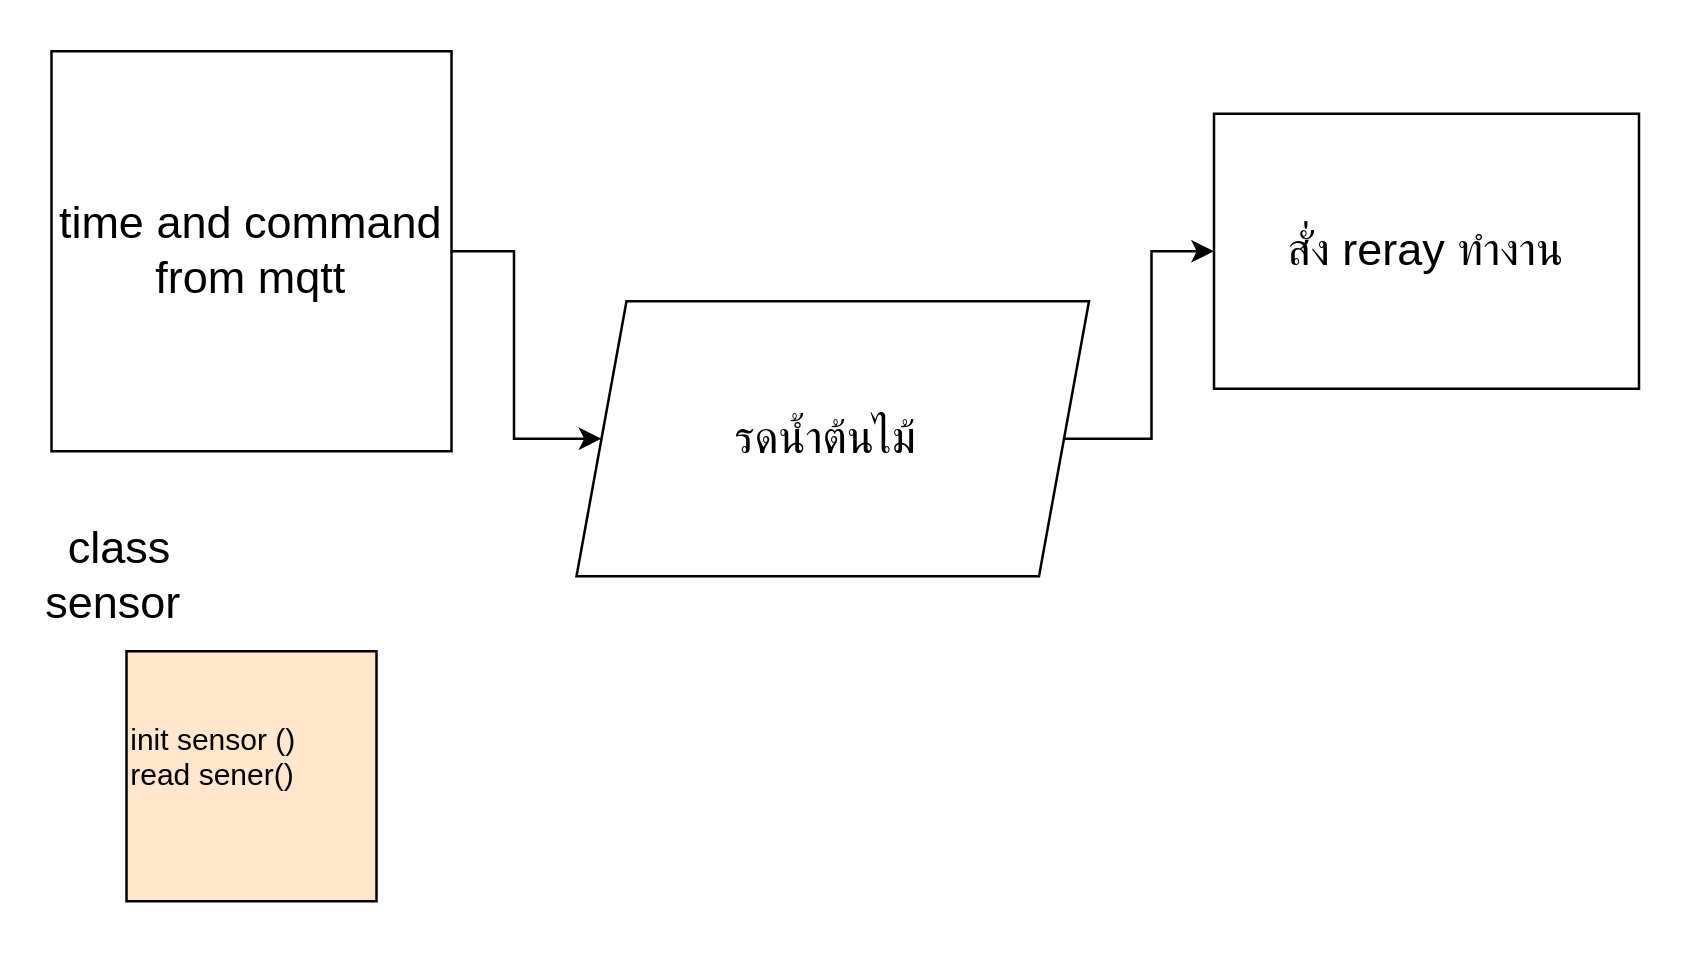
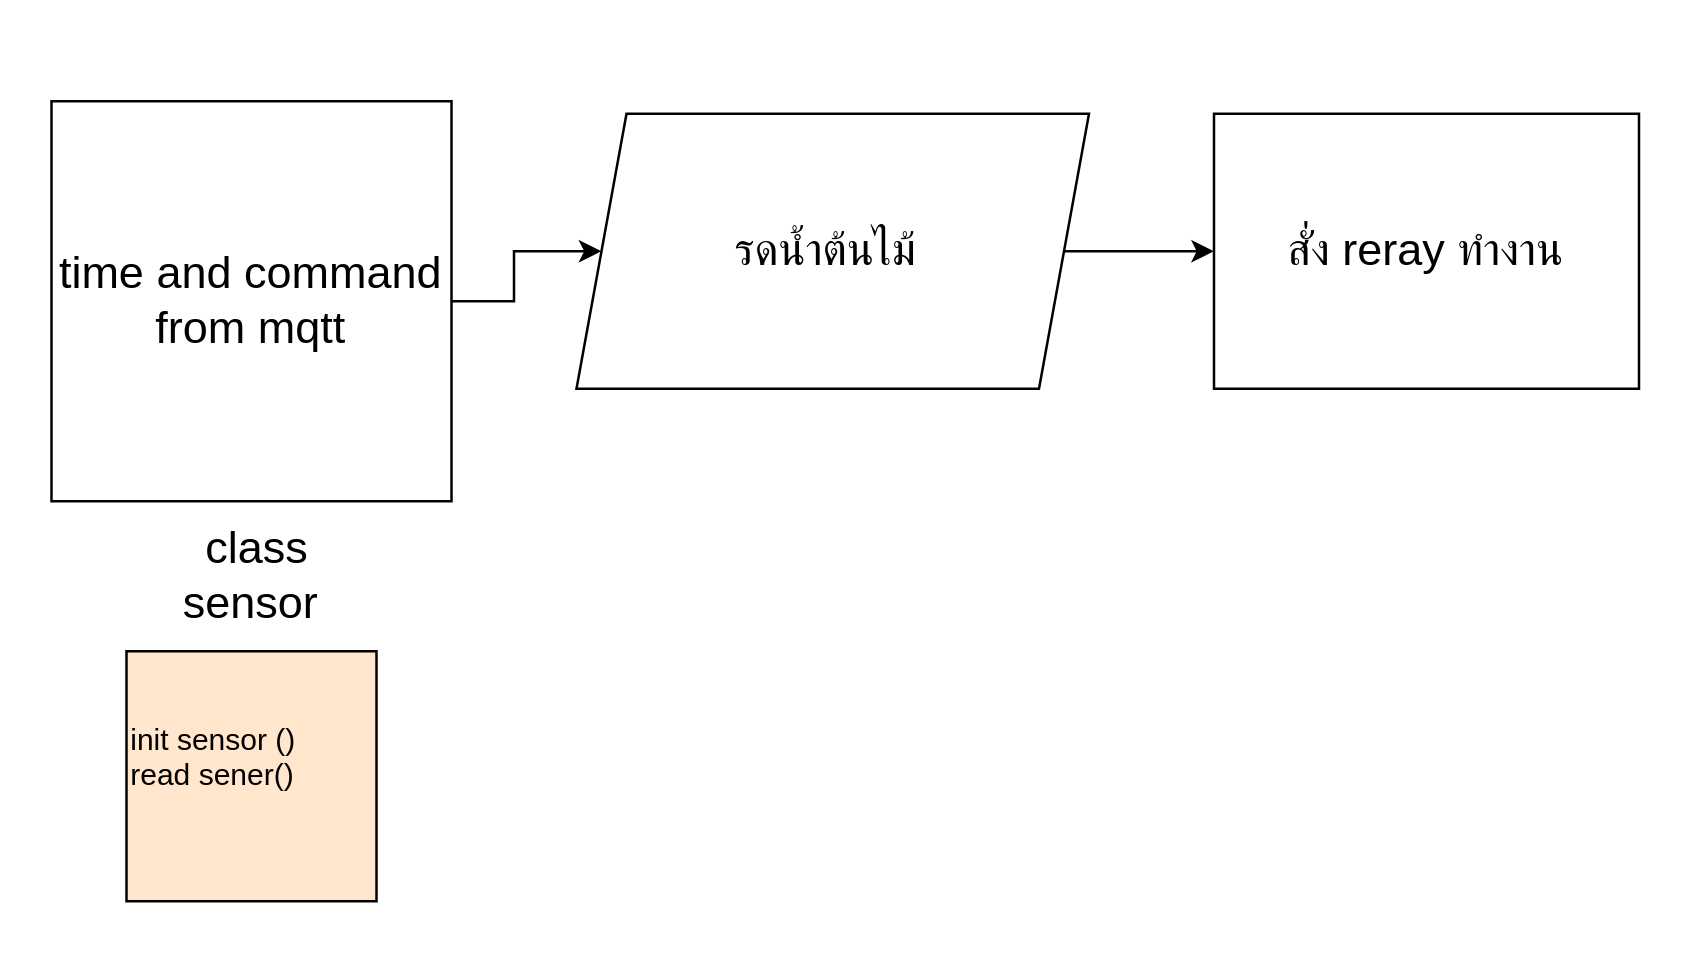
node "time and command from mqtt": moved (251, 251) -> (251, 301)
node "รดนํ้าต้นไม้": moved (833, 439) -> (833, 251)
node "class sensor": moved (114, 576) -> (251, 576)
